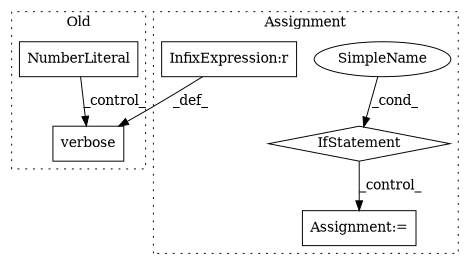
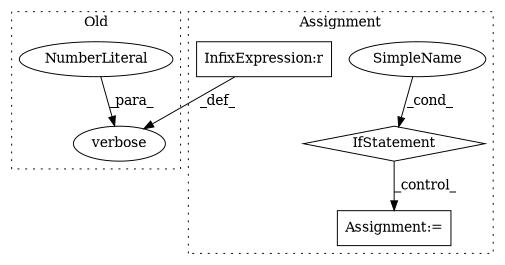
node "NumberLiteral": shape box -> ellipse
edge "NumberLiteral" -> "verbose": label "_control_" -> "_para_"
node "verbose": shape box -> ellipse
